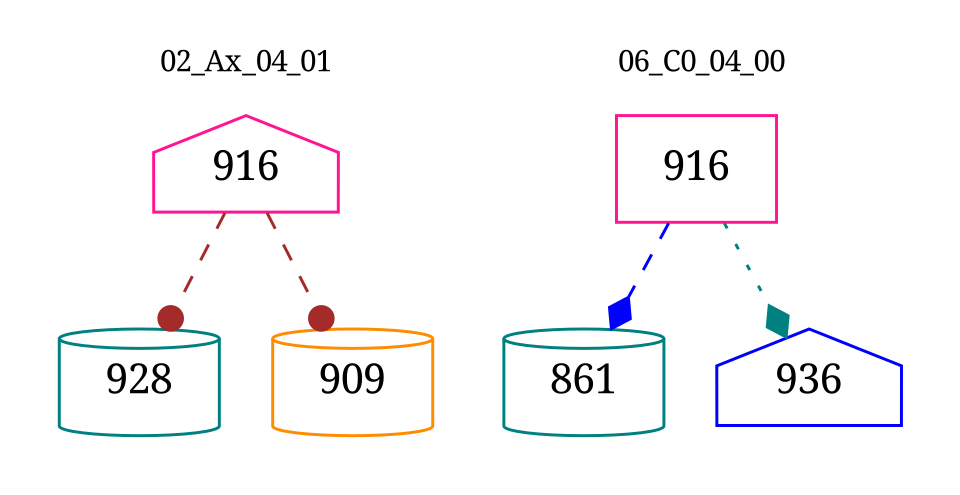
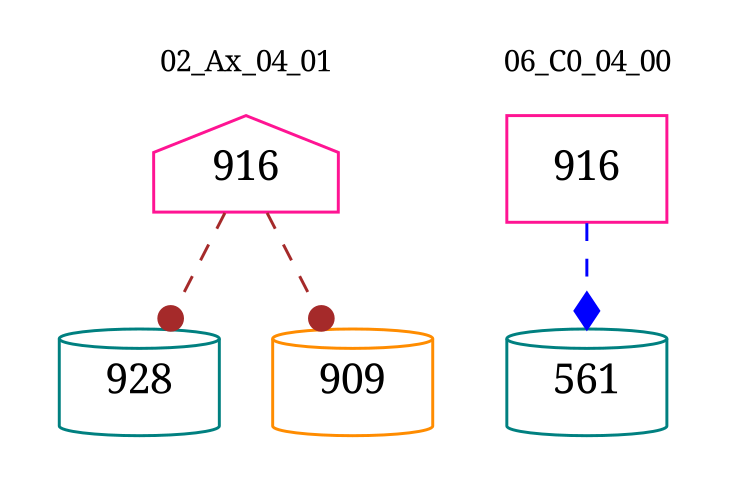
node "861": label "861" -> "561"
node "936": removed
